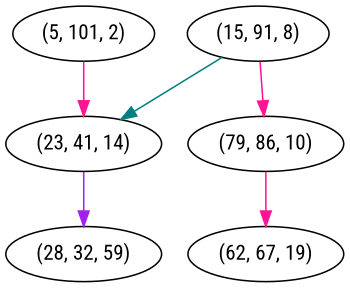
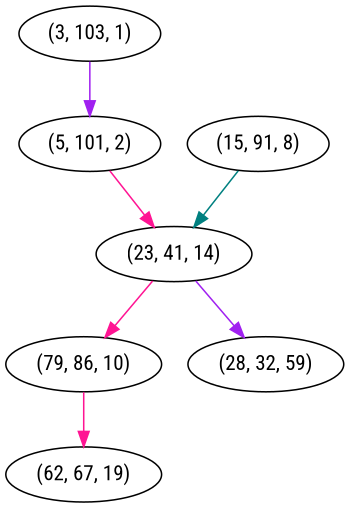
node "(3, 103, 1)": added
edge "(15, 91, 8)" -> "(79, 86, 10)": now "(23, 41, 14)" -> "(79, 86, 10)"
